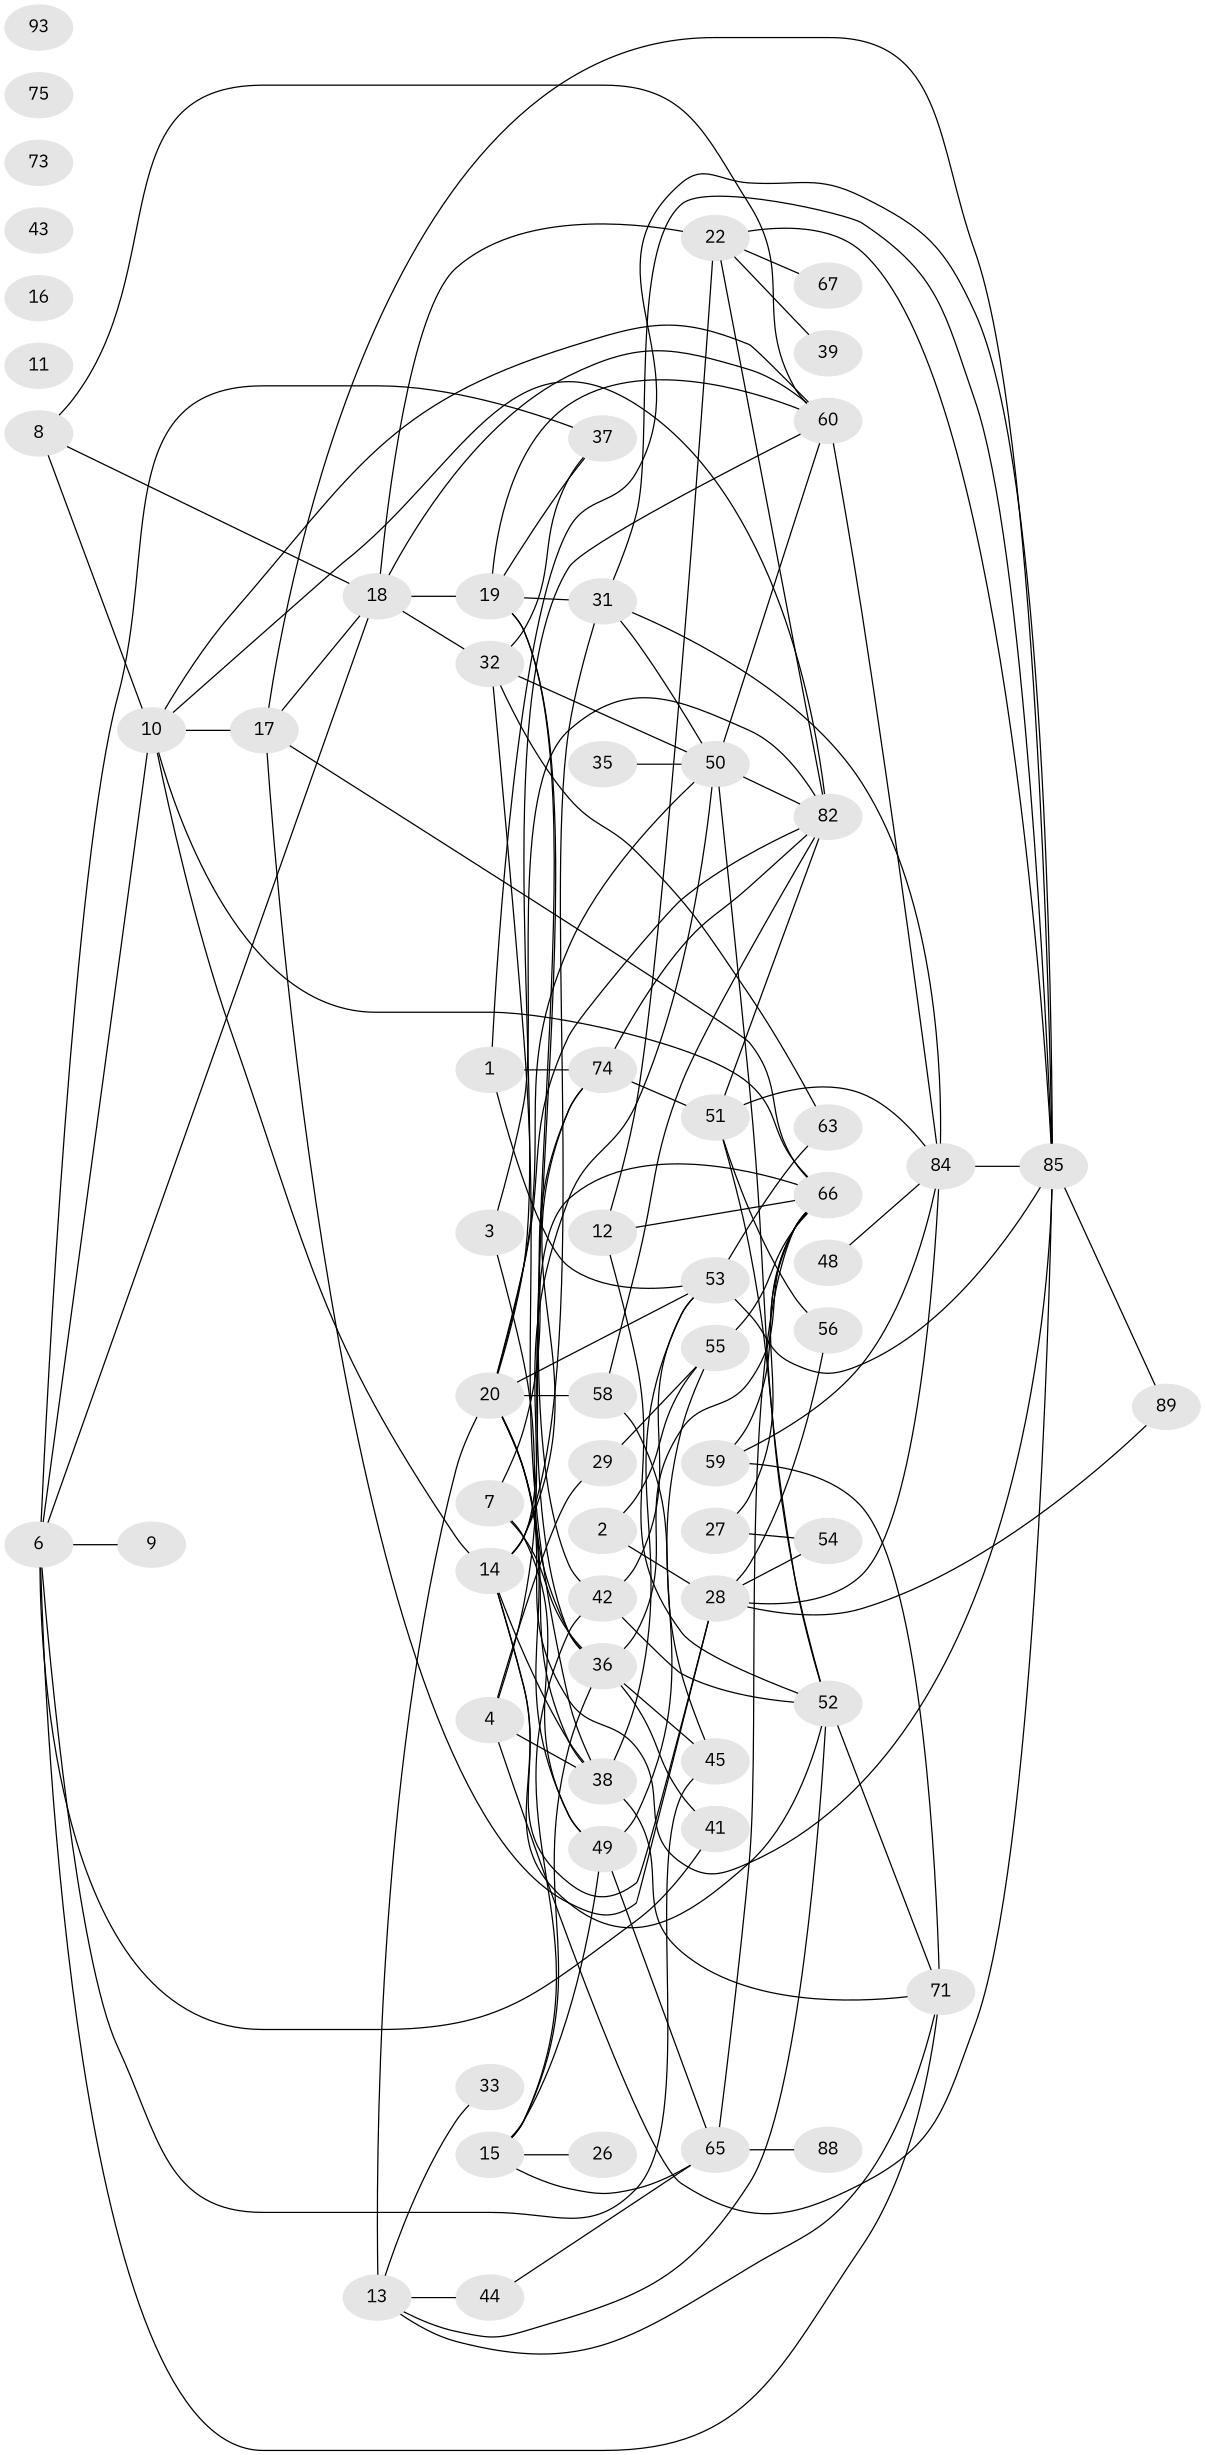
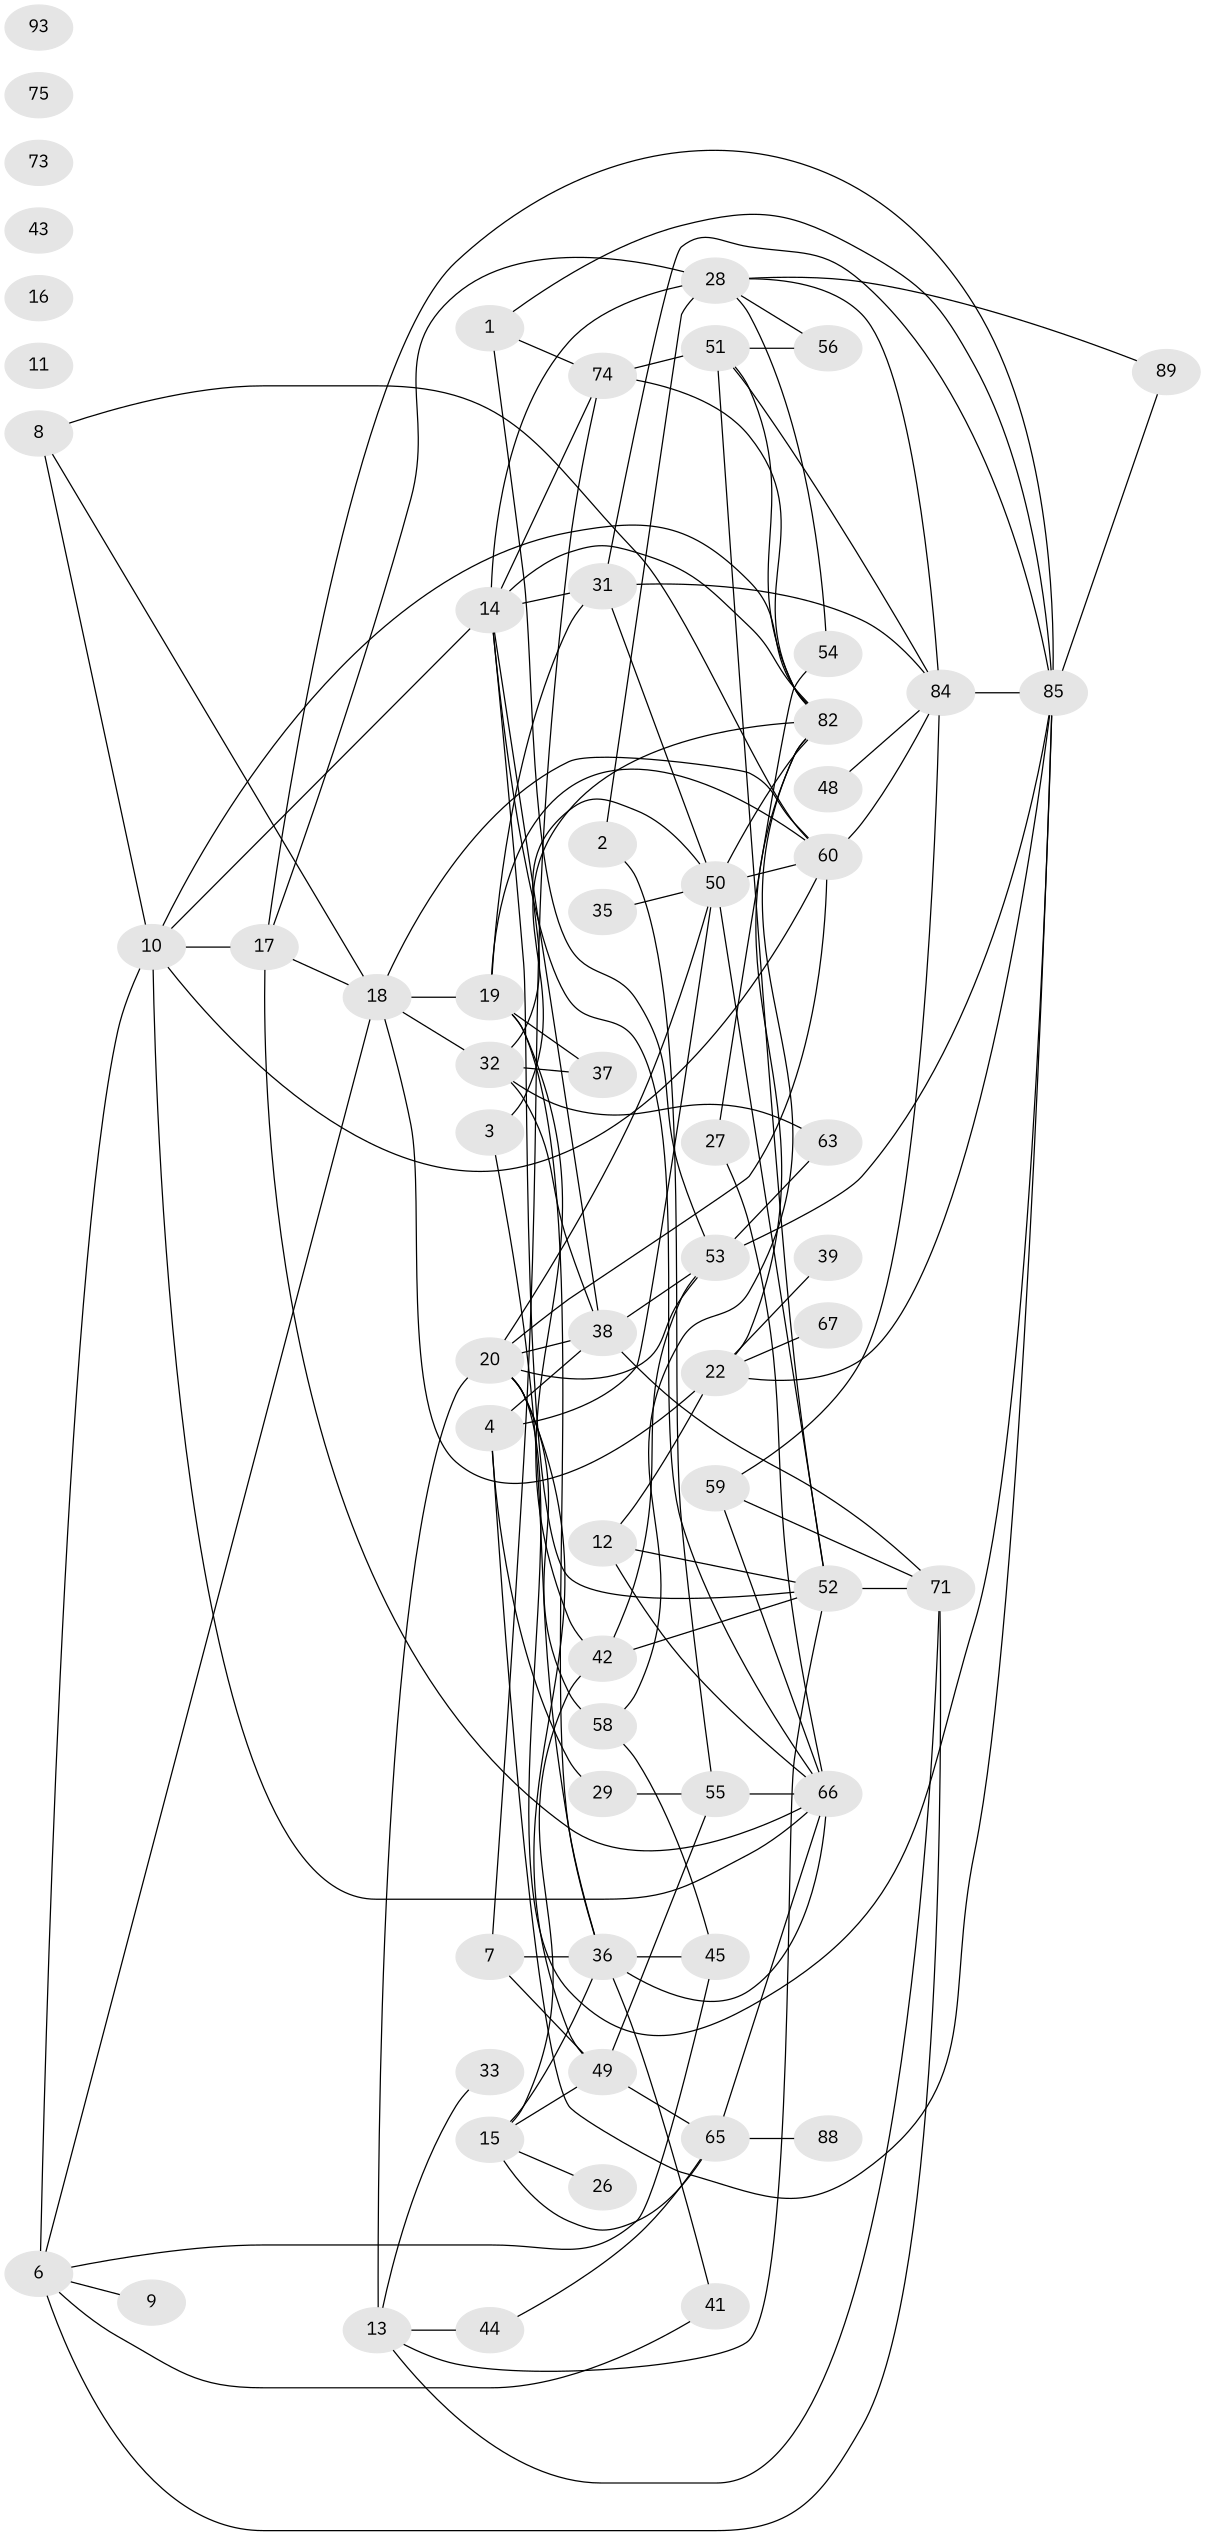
edge "37" -- "6": removed
edge "82" -- "20": now "82" -- "14"
